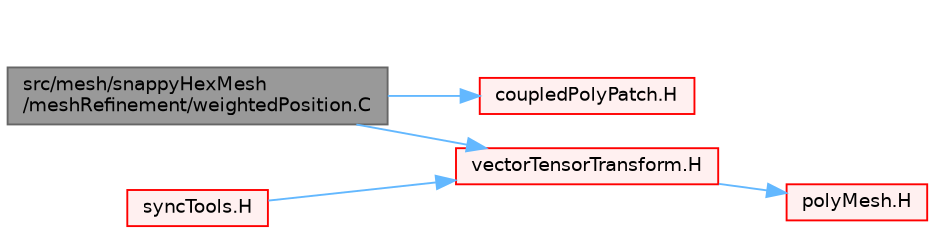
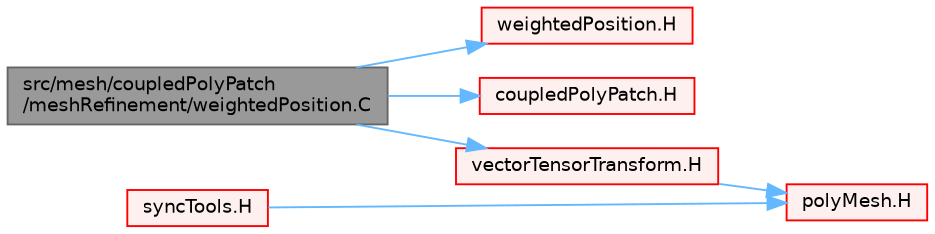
node "weightedPosition.H": added
node "src/mesh/snappyHexMesh /meshRefinement/weightedPosition.C": label "src/mesh/snappyHexMesh /meshRefinement/weightedPosition.C" -> "src/mesh/coupledPolyPatch /meshRefinement/weightedPosition.C"
edge "syncTools.H" -> "vectorTensorTransform.H": now "syncTools.H" -> "polyMesh.H"
